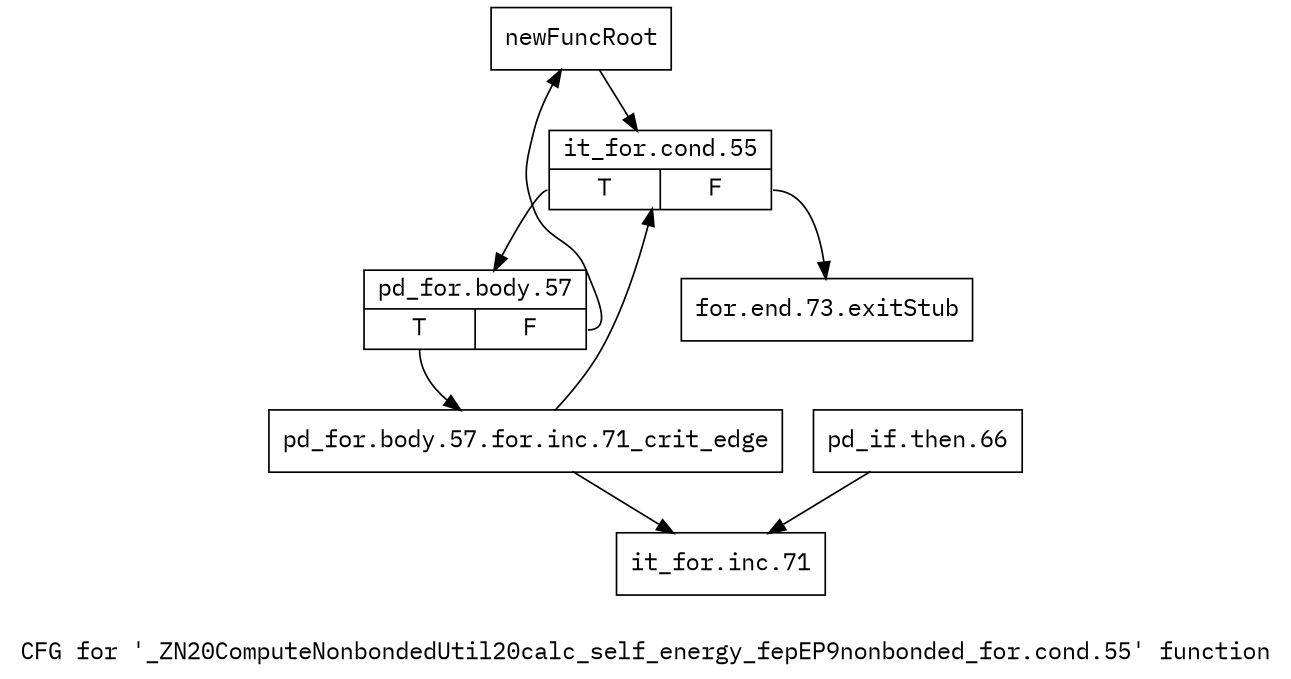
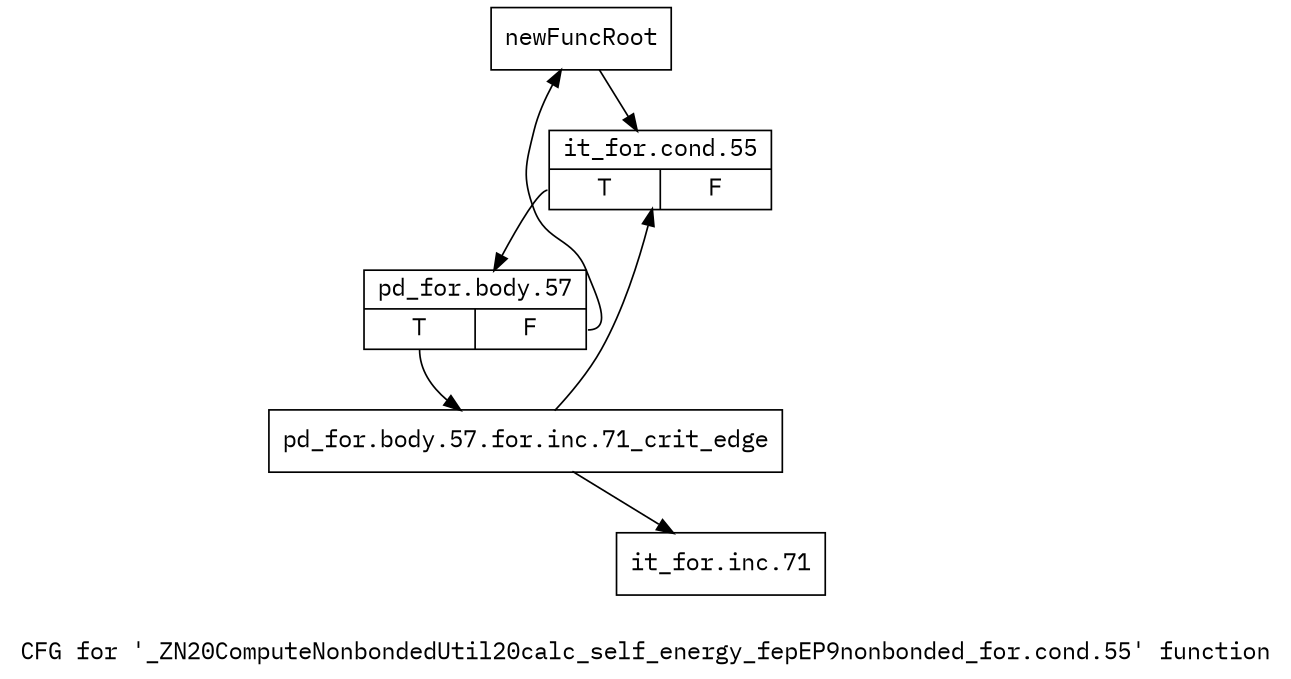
node "for.end.73.exitStub": removed
node "pd_if.then.66": removed
